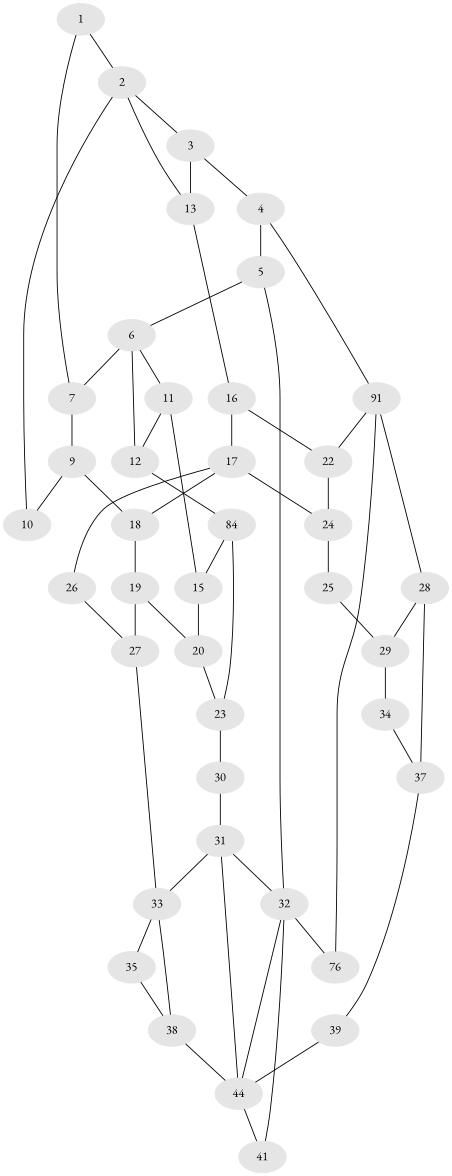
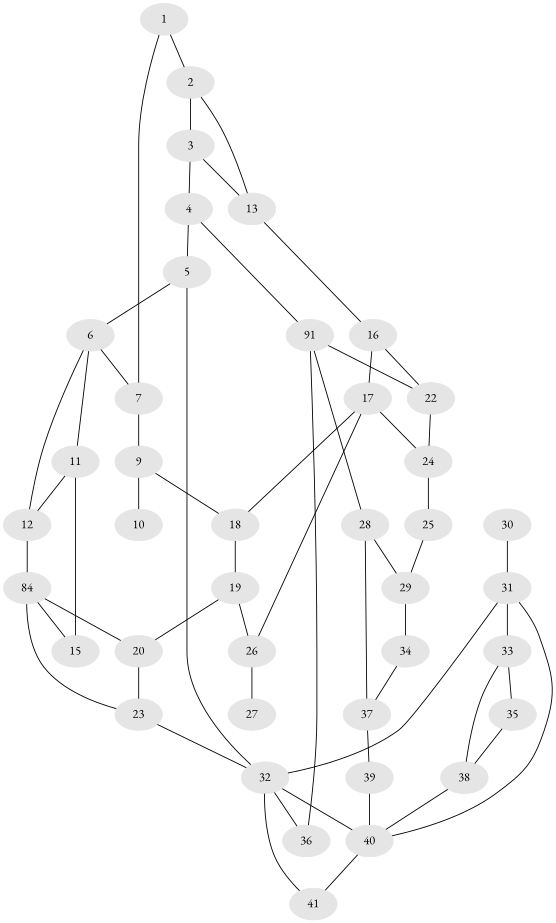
edge "2" -- "10": removed
edge "19" -- "27": now "19" -- "26"
edge "15" -- "20": now "84" -- "20"
edge "23" -- "30": now "23" -- "32"
edge "27" -- "33": removed
node "76": label "76" -> "36"
node "44": label "44" -> "40"
